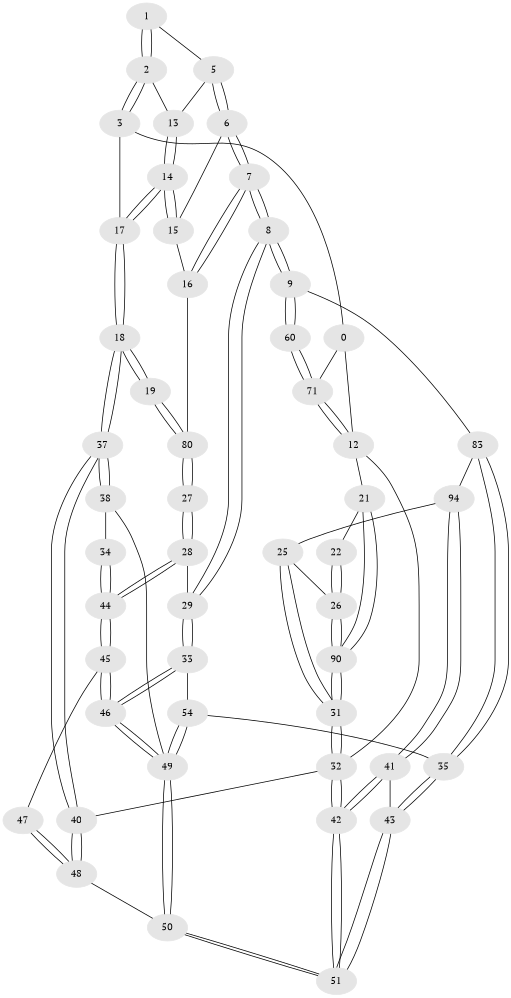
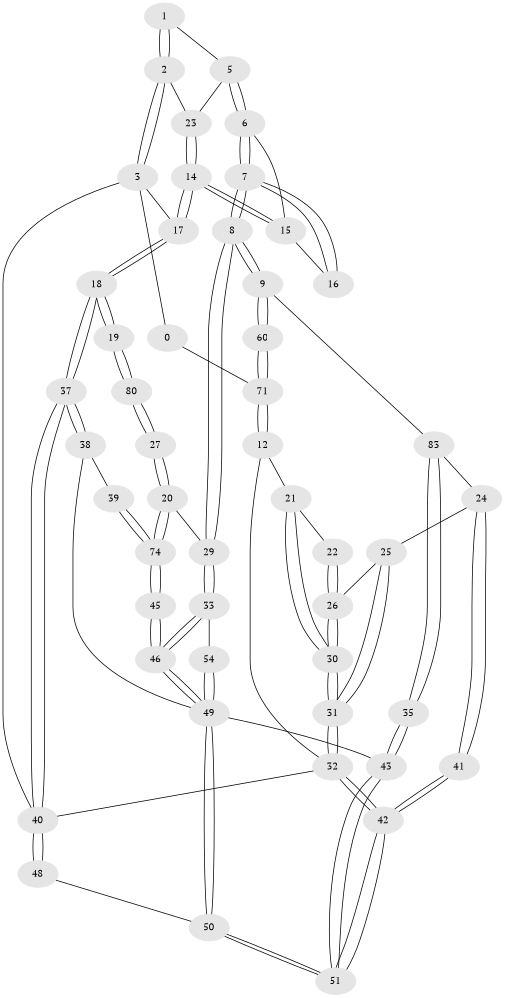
node "13": label "13" -> "23"
edge "16" -- "80": removed
edge "0" -- "12": removed
edge "3" -- "40": added
node "94": label "94" -> "24"
node "34": label "34" -> "39"
node "28": label "28" -> "20"
node "44": label "44" -> "74"
node "90": label "90" -> "30"
edge "54" -- "35": removed
edge "41" -- "43": now "49" -- "43"
node "47": removed
